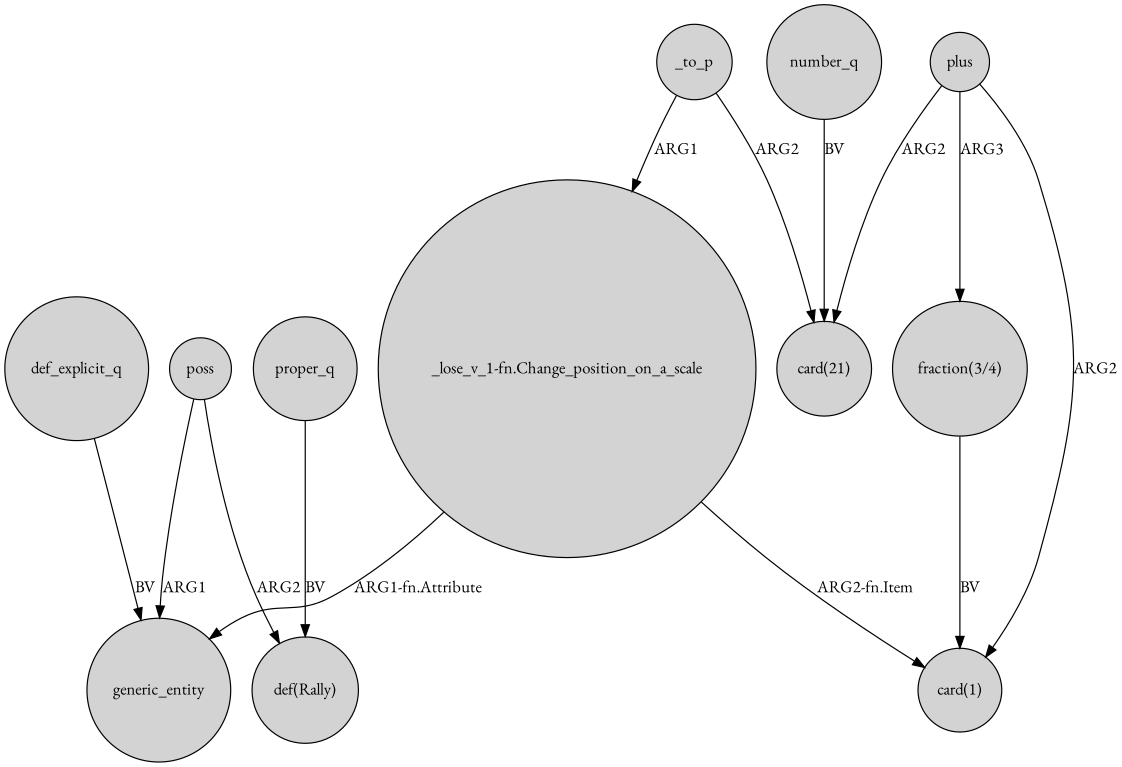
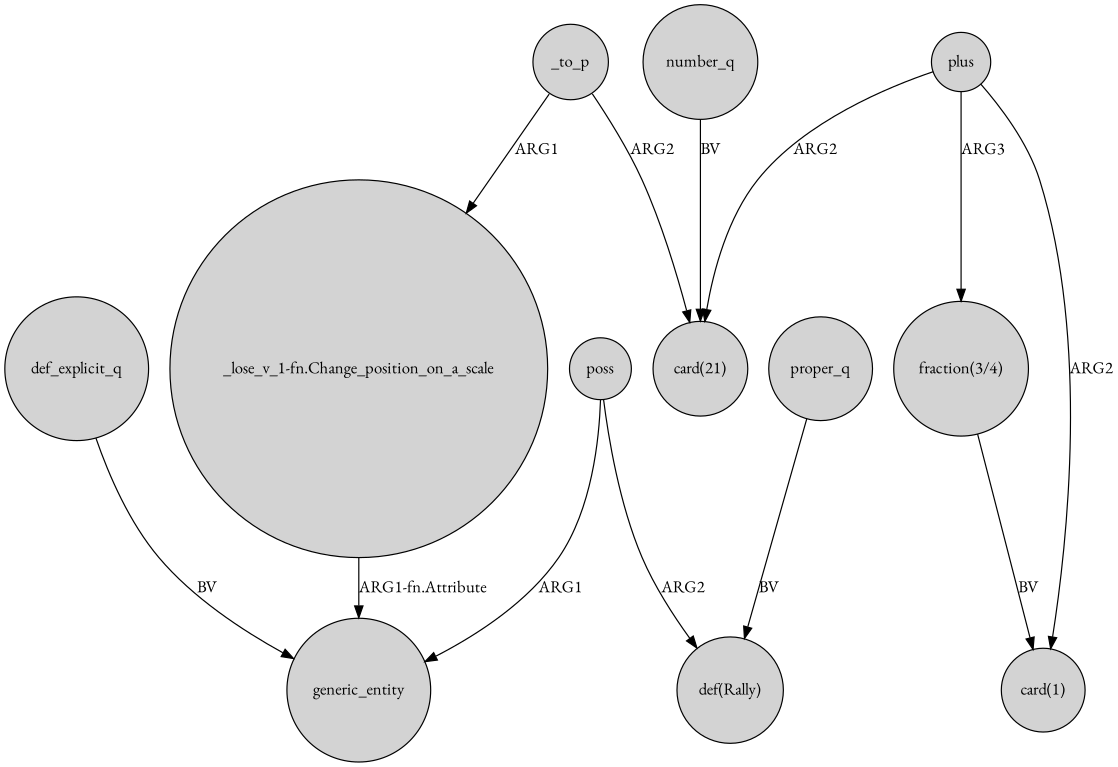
edge "_lose_v_1-fn.Change_position_on_a_scale" -> "card(1)": removed, label "ARG2-fn.Item"
